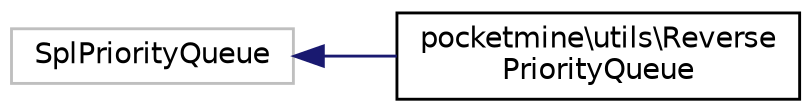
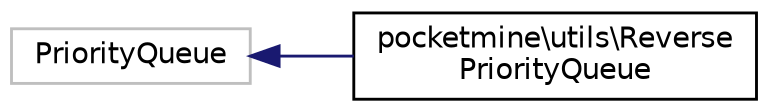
node "SplPriorityQueue": label "SplPriorityQueue" -> "PriorityQueue"
